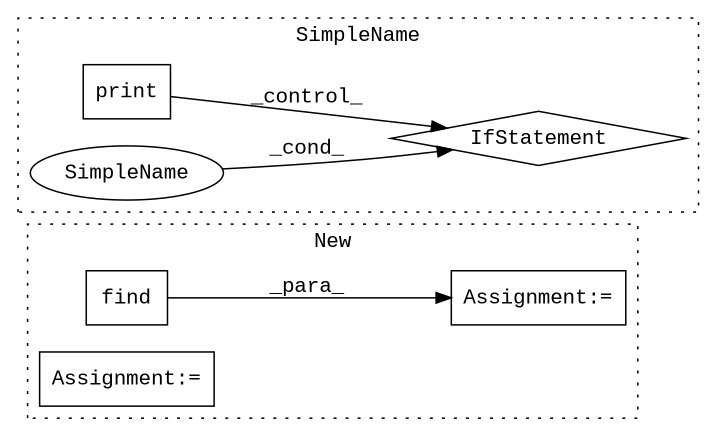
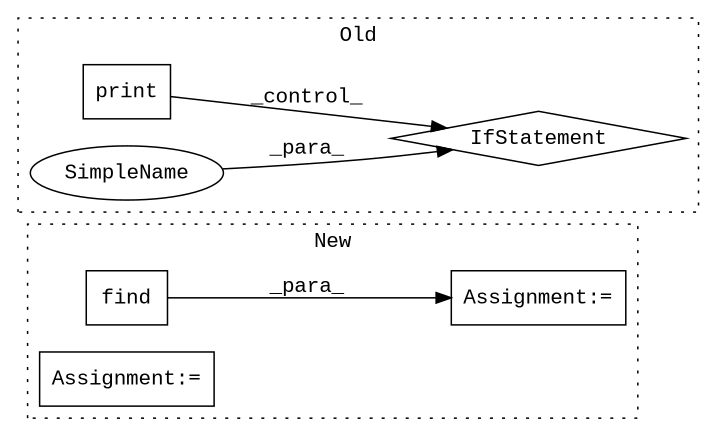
cluster "SimpleName": label "SimpleName" -> "Old"
edge "SimpleName" -> "IfStatement": label "_cond_" -> "_para_"
